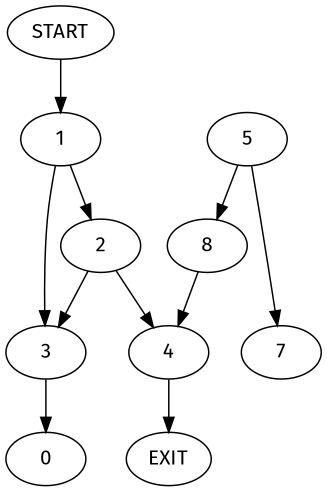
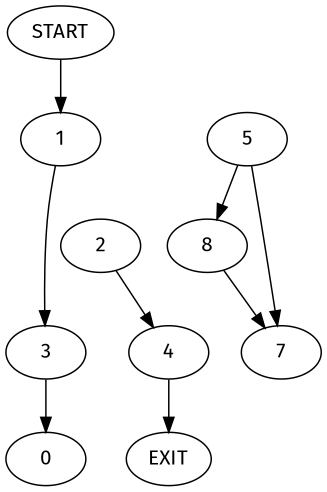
edge "1" -> "2": removed
edge "2" -> "3": removed
edge "8" -> "4": now "8" -> "7"
